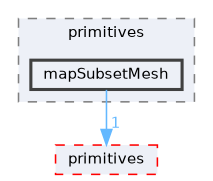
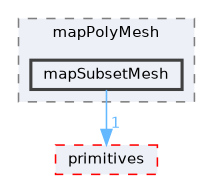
cluster "primitives": label "primitives" -> "mapPolyMesh"
